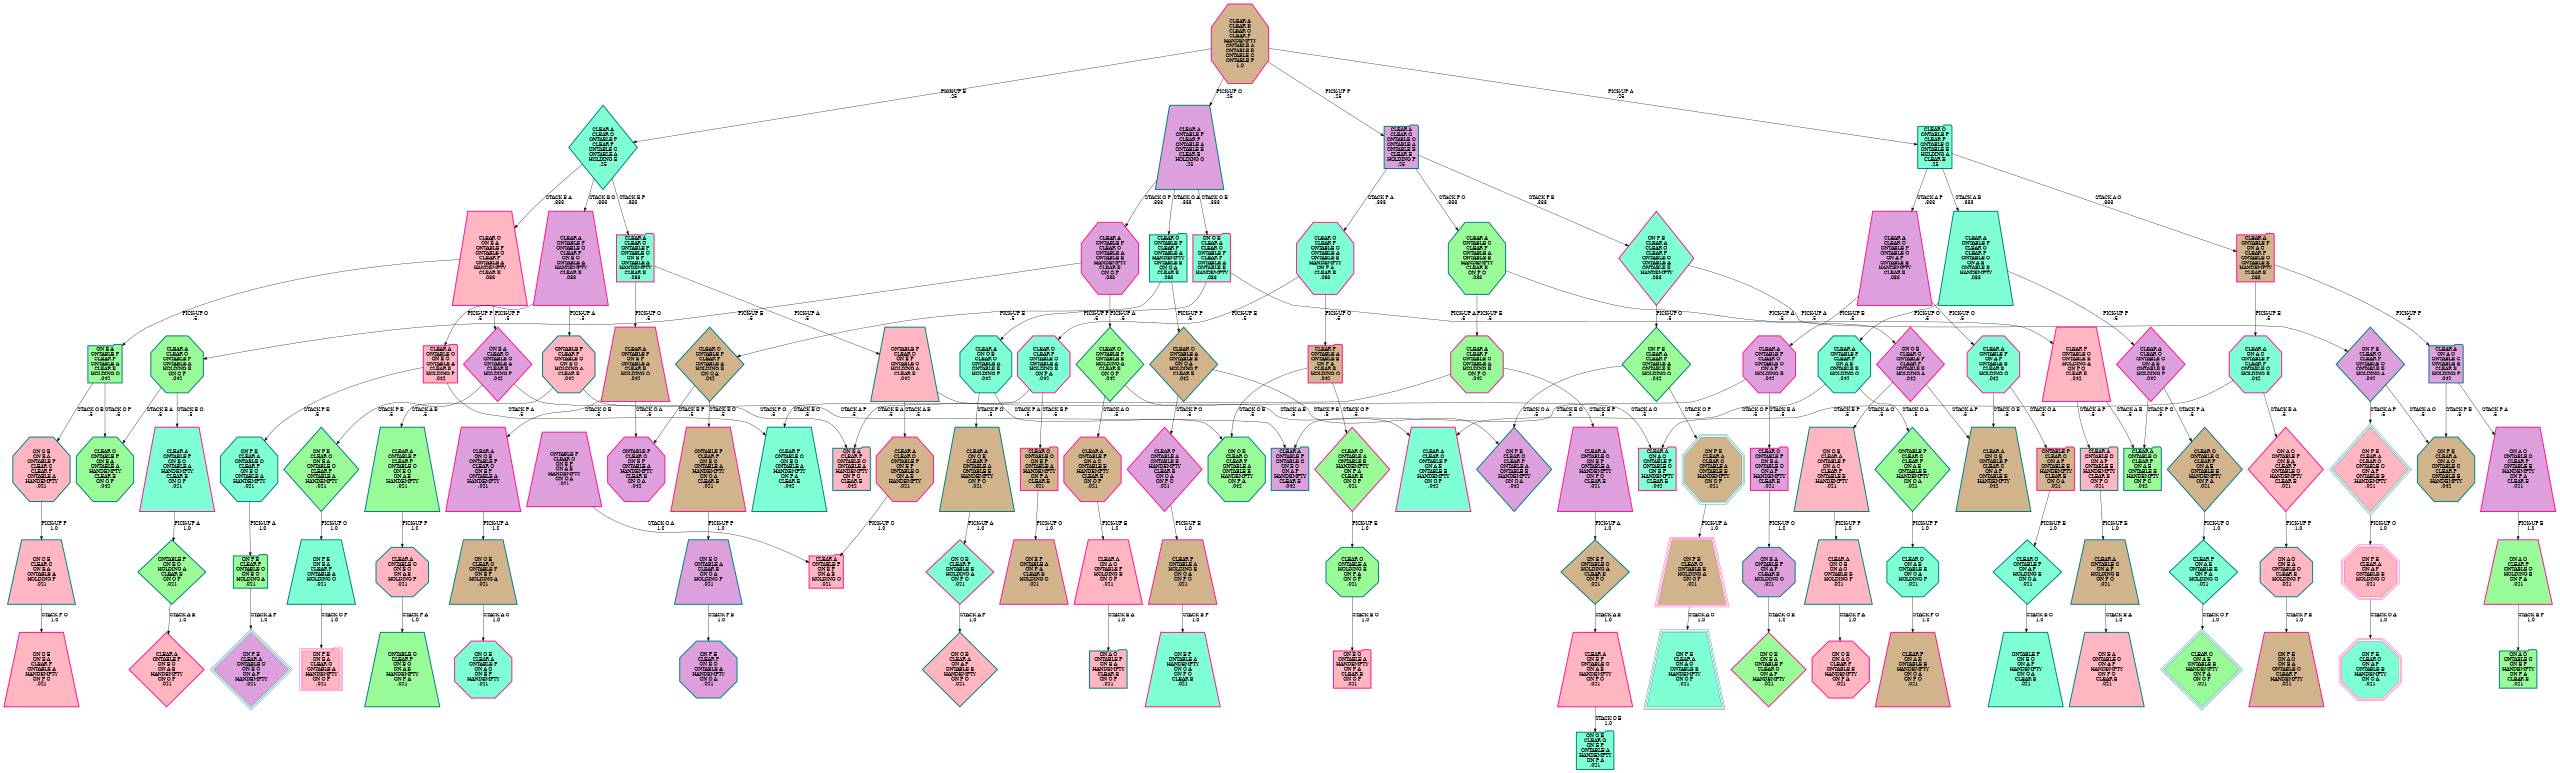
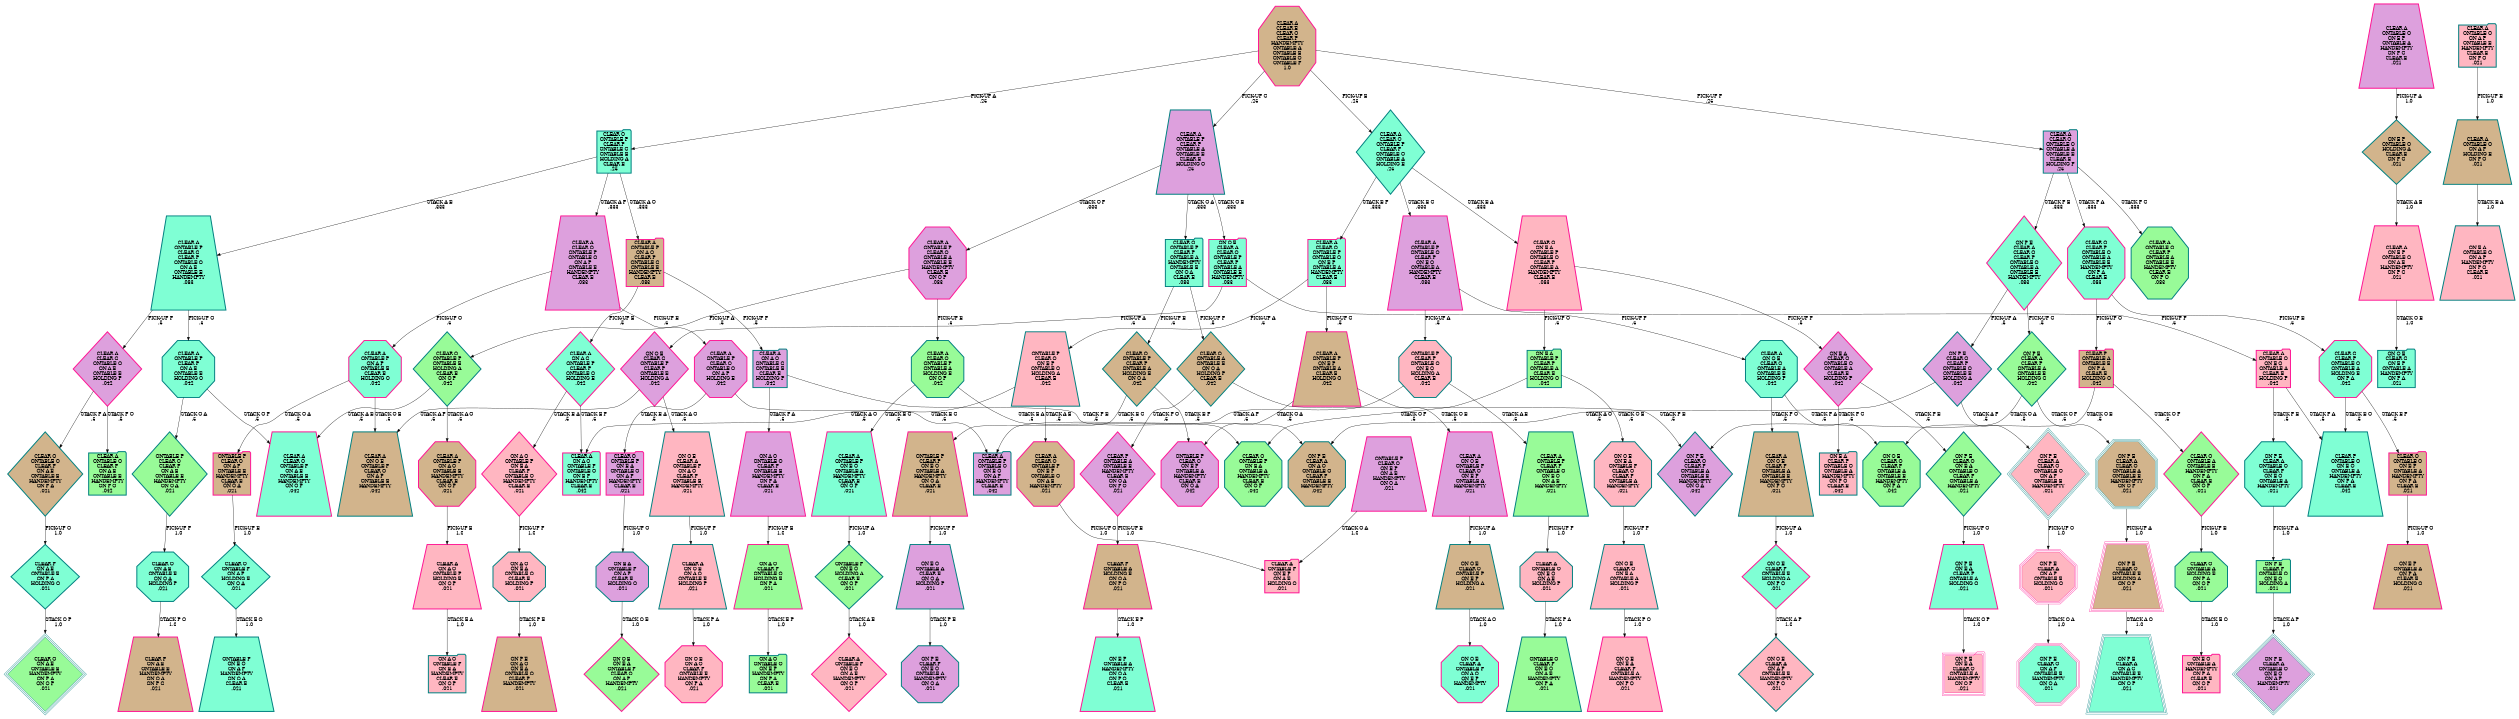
node "CLEAR A CLEAR P ONTABLE O ONTABLE A HOLDING E ON P O .042": removed
node "CLEAR P ONTABLE O ONTABLE E HOLDING A ON P O CLEAR E .042": removed
node "CLEAR A ON A O ONTABLE P CLEAR P ONTABLE O HOLDING E .042": shape octagon -> diamond
node "ON P E ON E A CLEAR P ONTABLE A HOLDING O .021": color teal -> deeppink
